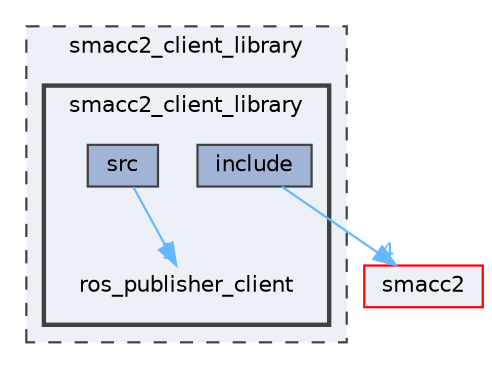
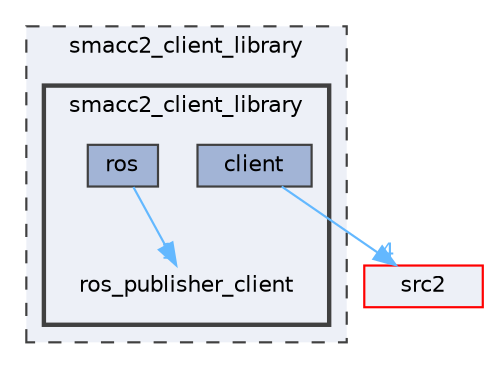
node "src": label "src" -> "ros"
node "include": label "include" -> "client"
node "smacc2": label "smacc2" -> "src2"
